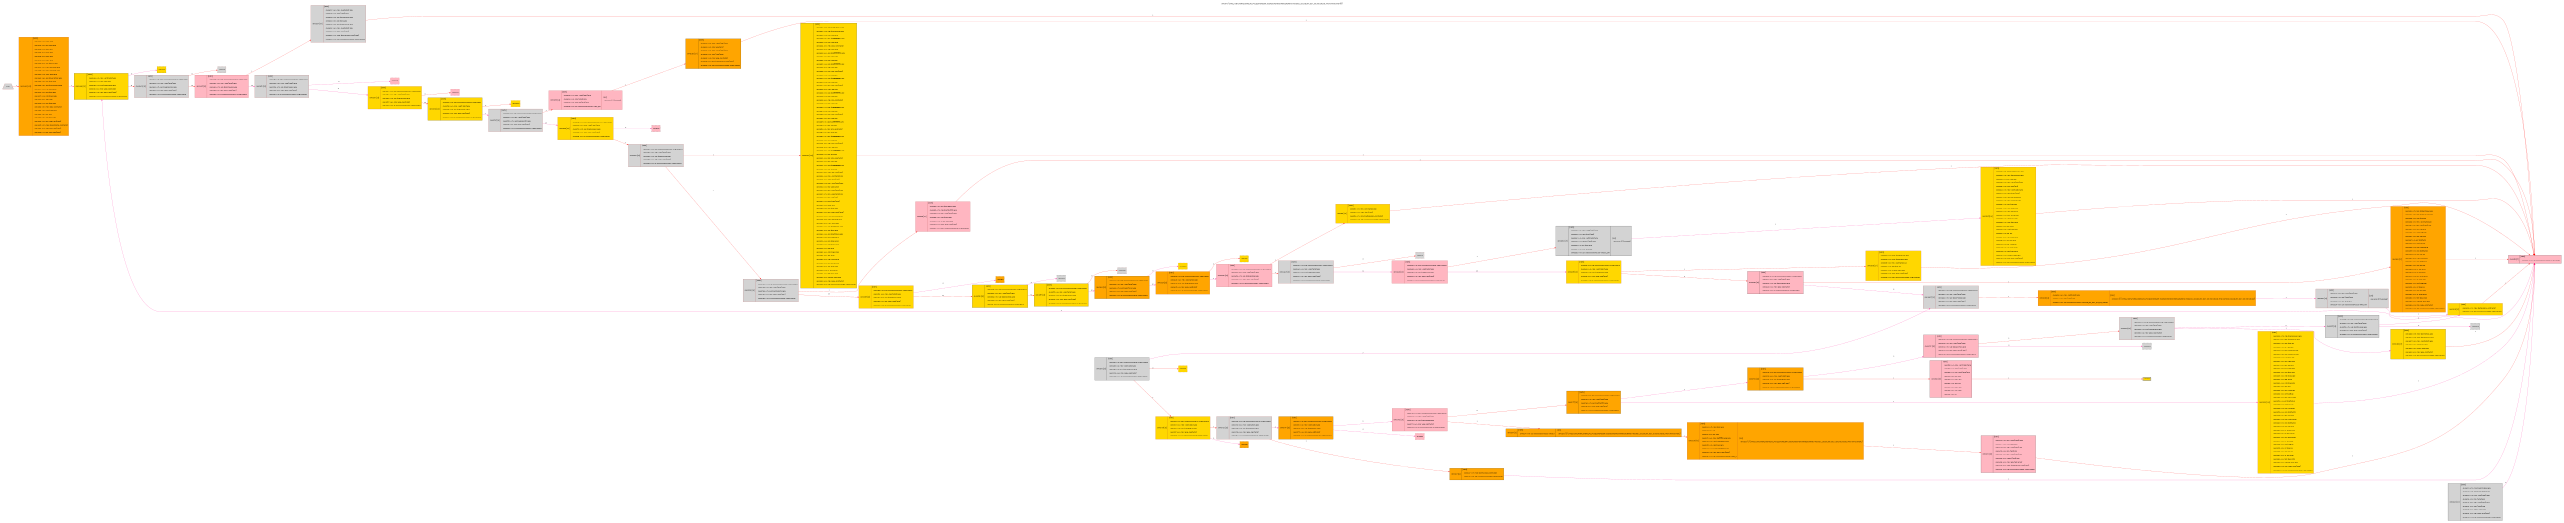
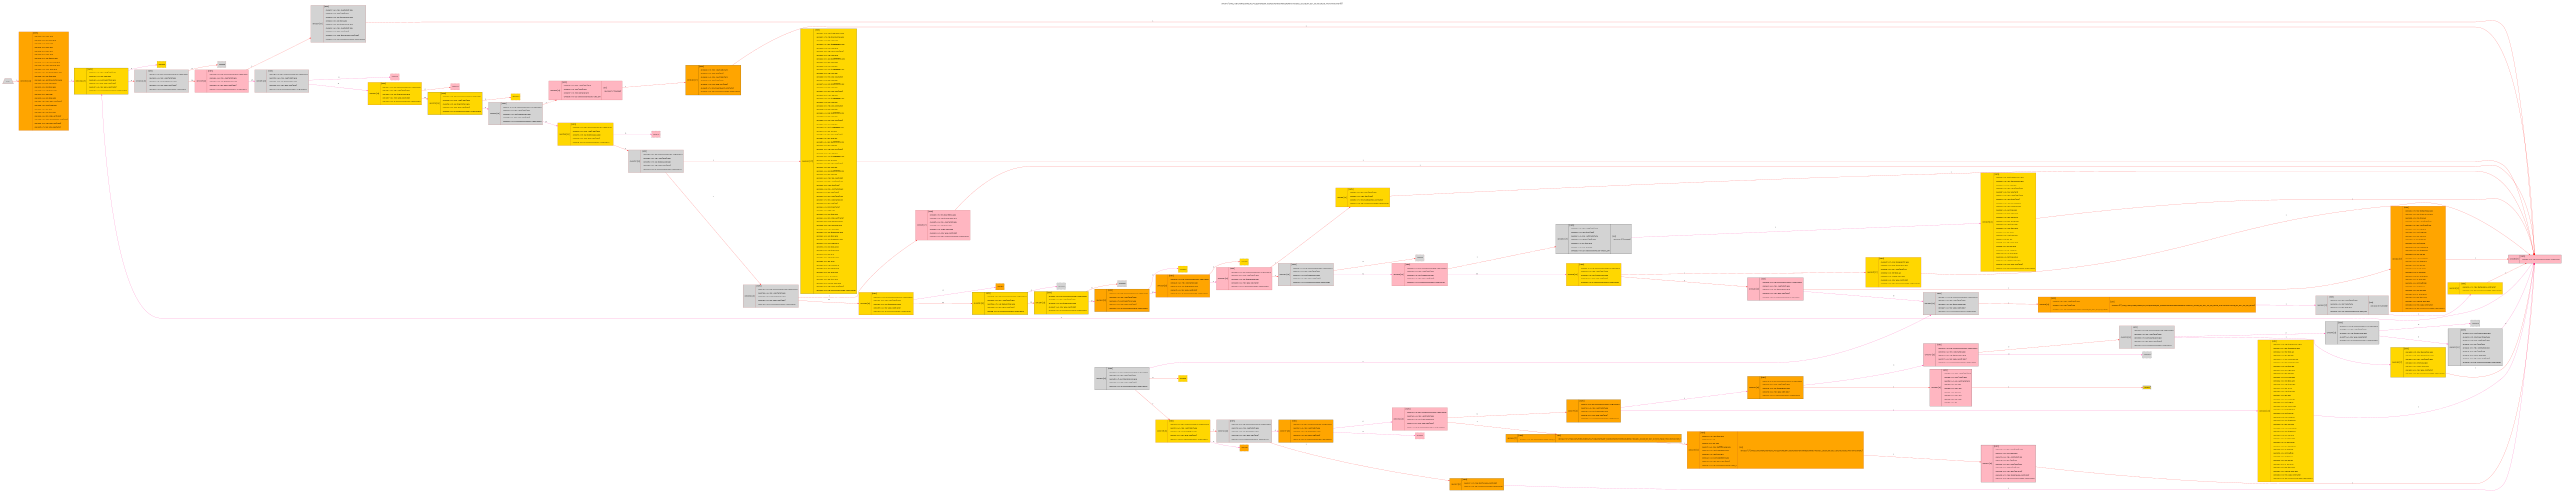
edge "0x4017ef [28]" -> "0x401cd9 [12]": now "0x4017ef [28]" -> "0x401c23 [33]"
